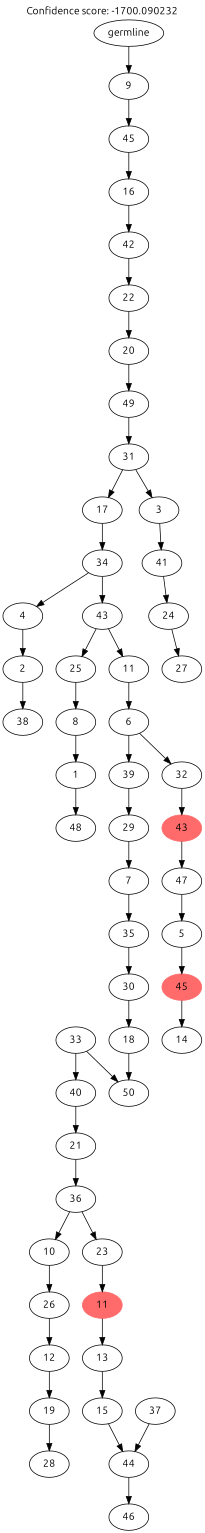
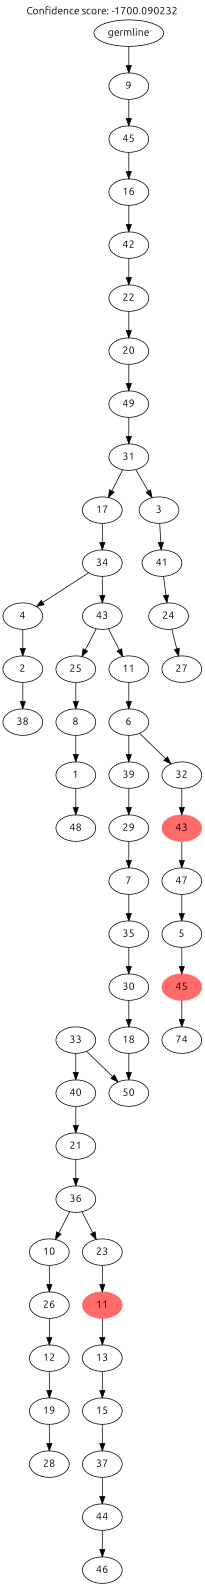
node "14": label "14" -> "74"
edge "15" -> "44": now "15" -> "37"
